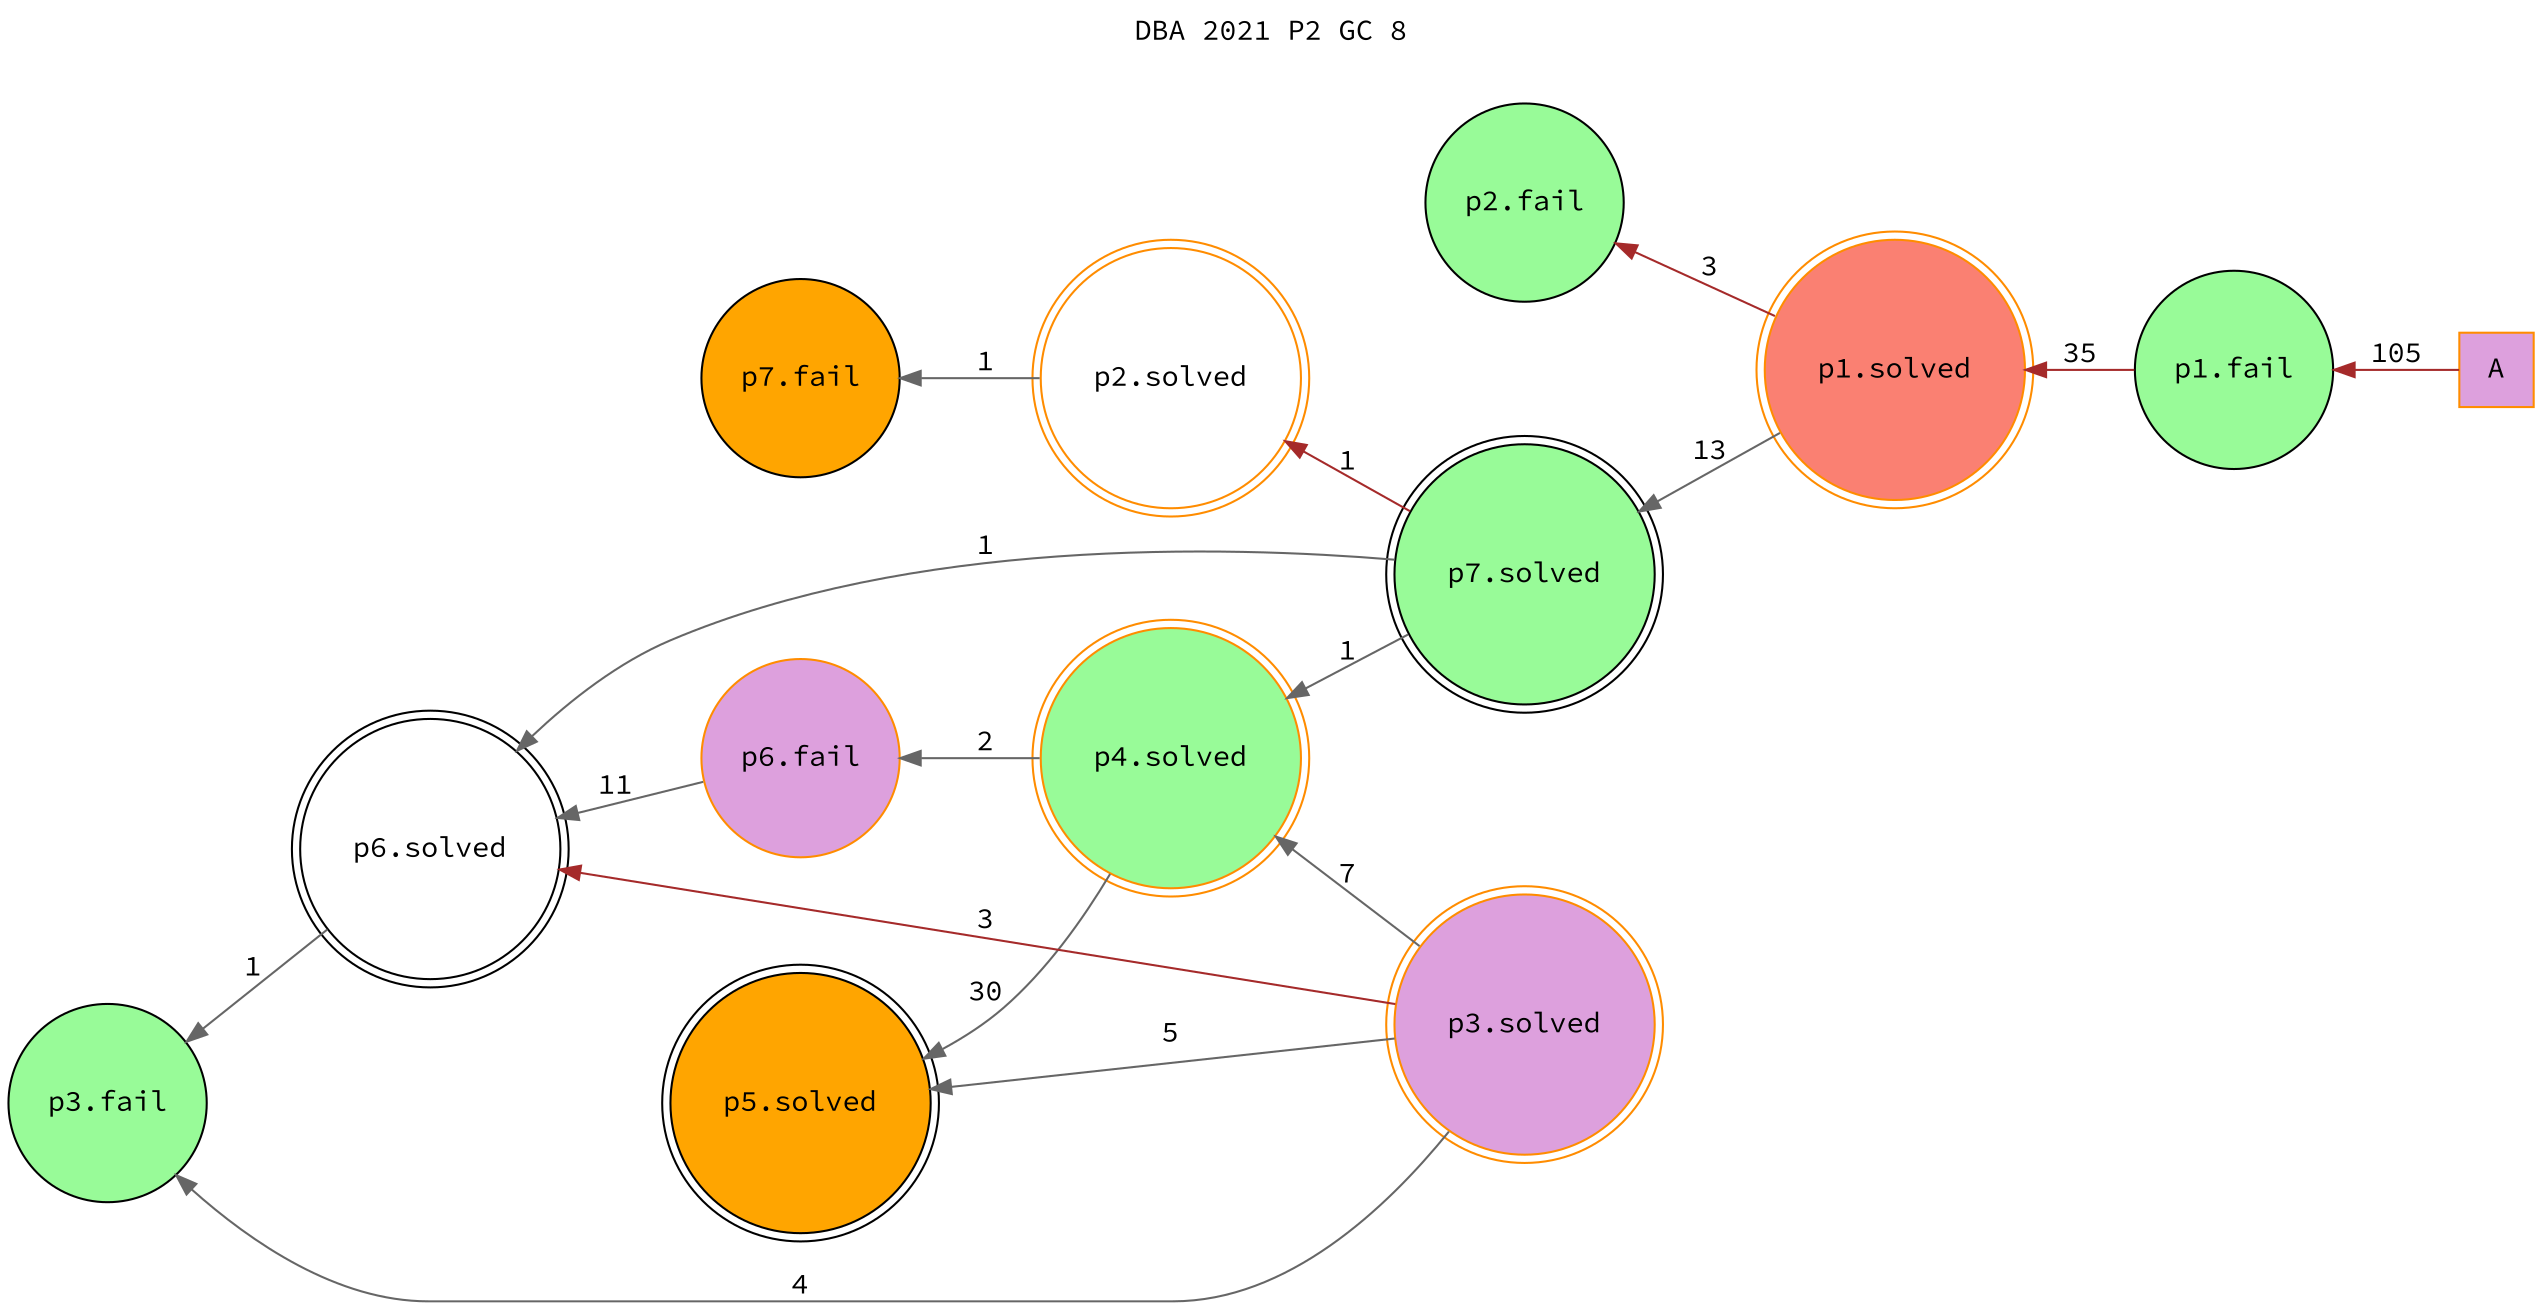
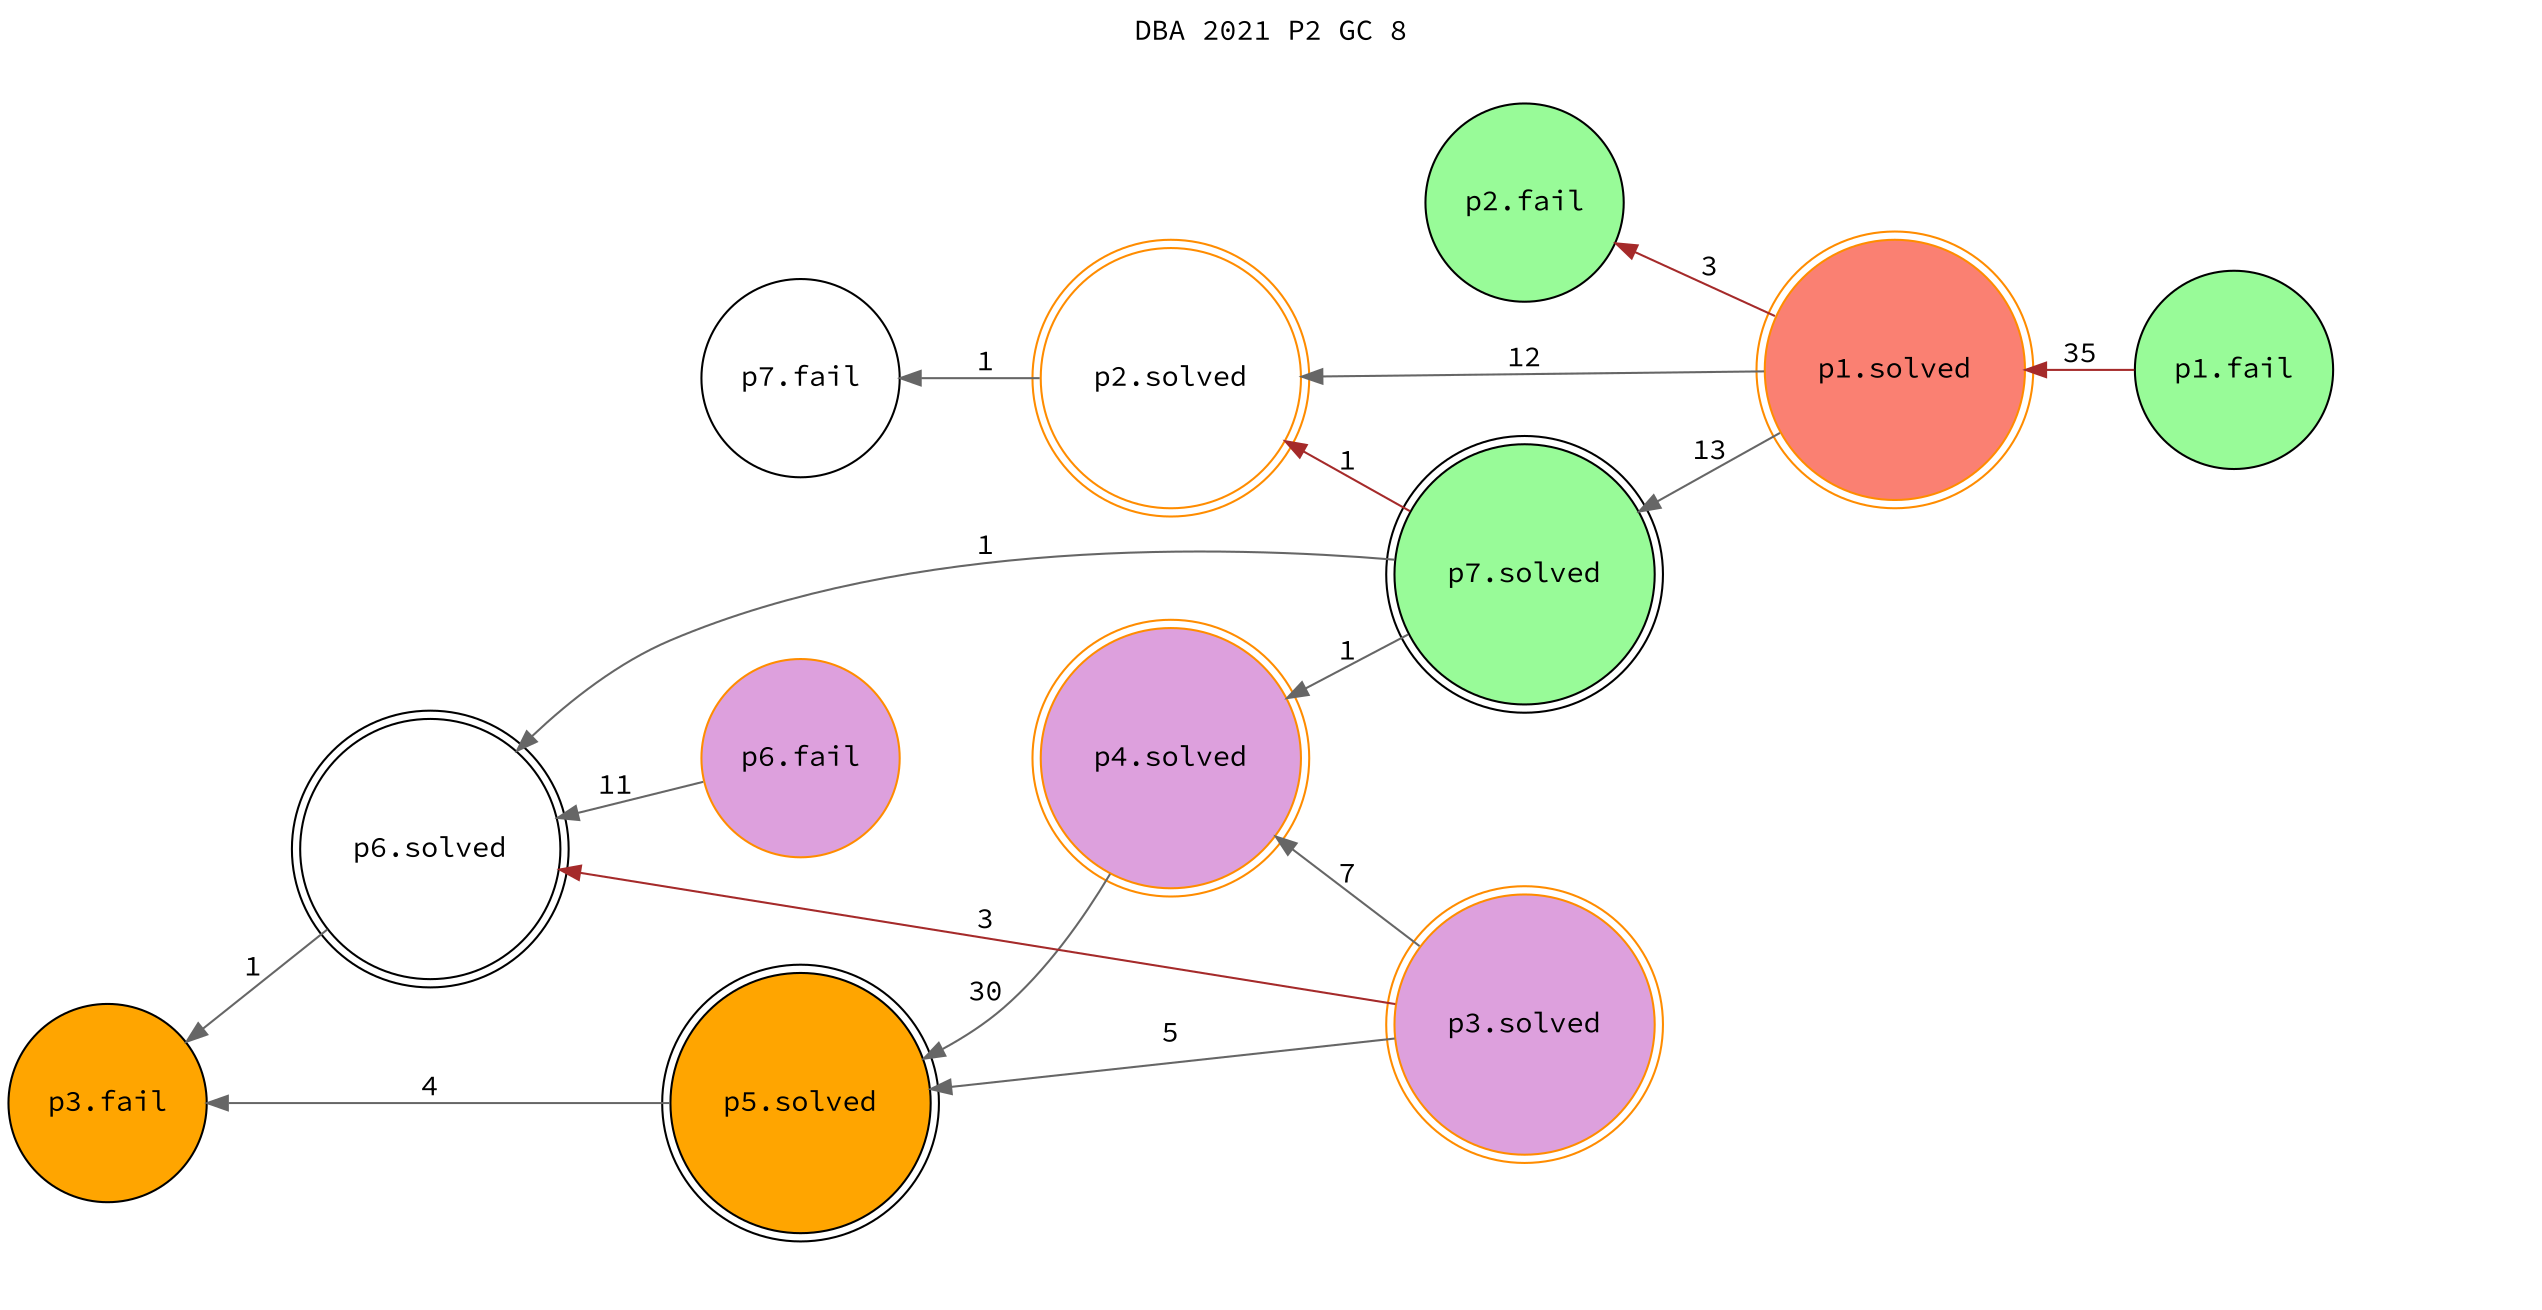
node "A": removed
edge "p1.solved" -> "p2.solved": added, label "12"
node "p7.fail": fillcolor orange -> white
edge "p4.solved" -> "p6.fail": removed, label "2"
node "p4.solved": fillcolor palegreen -> plum
node "p3.fail": fillcolor palegreen -> orange
edge "p3.solved" -> "p3.fail": now "p5.solved" -> "p3.fail"
